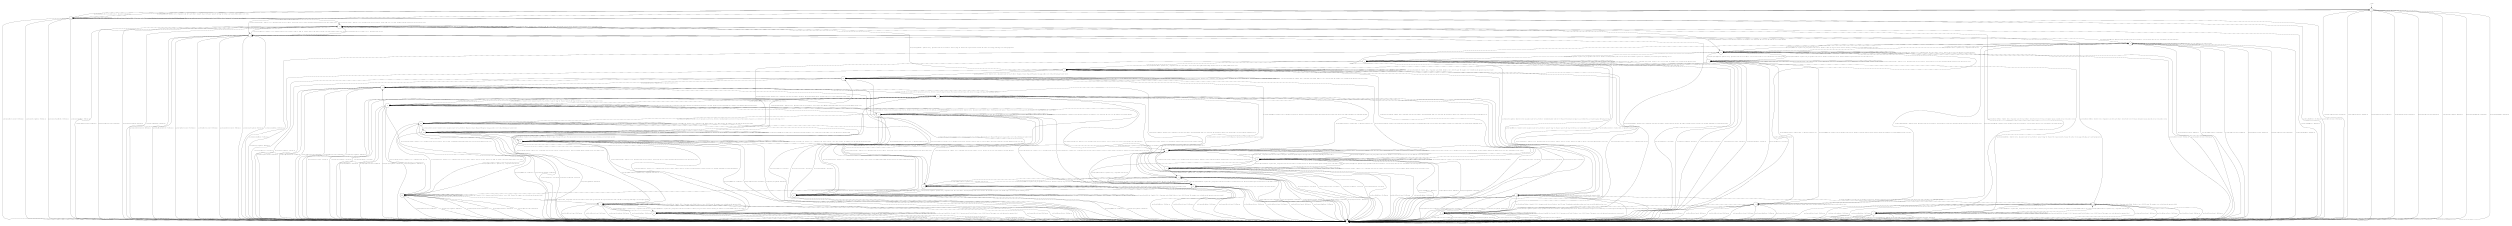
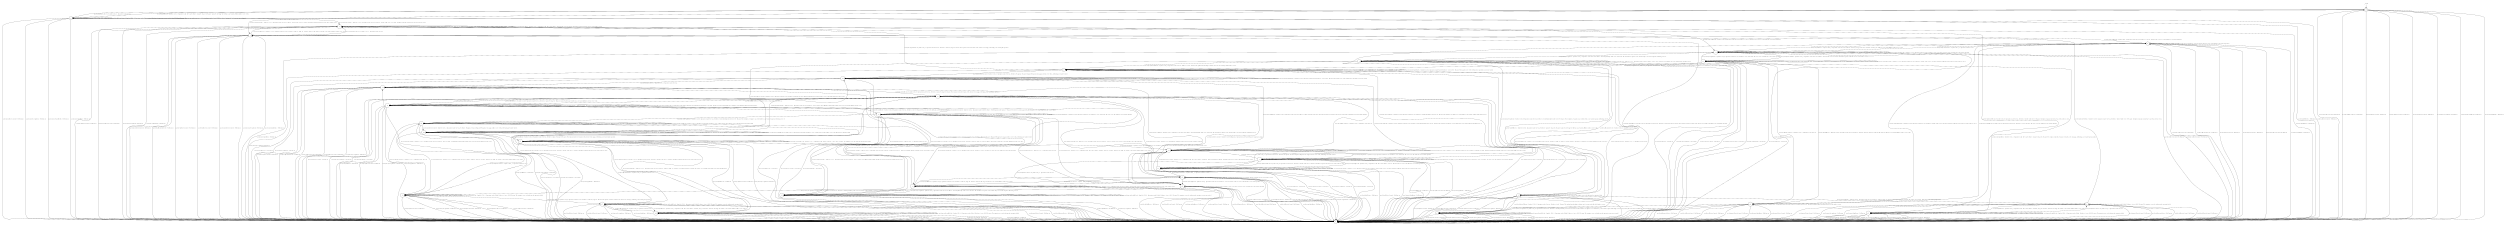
edge "s22" -> "s23": removed, label "user1|local|InviteToHome / Symbol: CLS_0. Operation result: Success. Evidence: 'invited' with 'error=0'. Reason: Invitation requests returned success codes with no errors."
